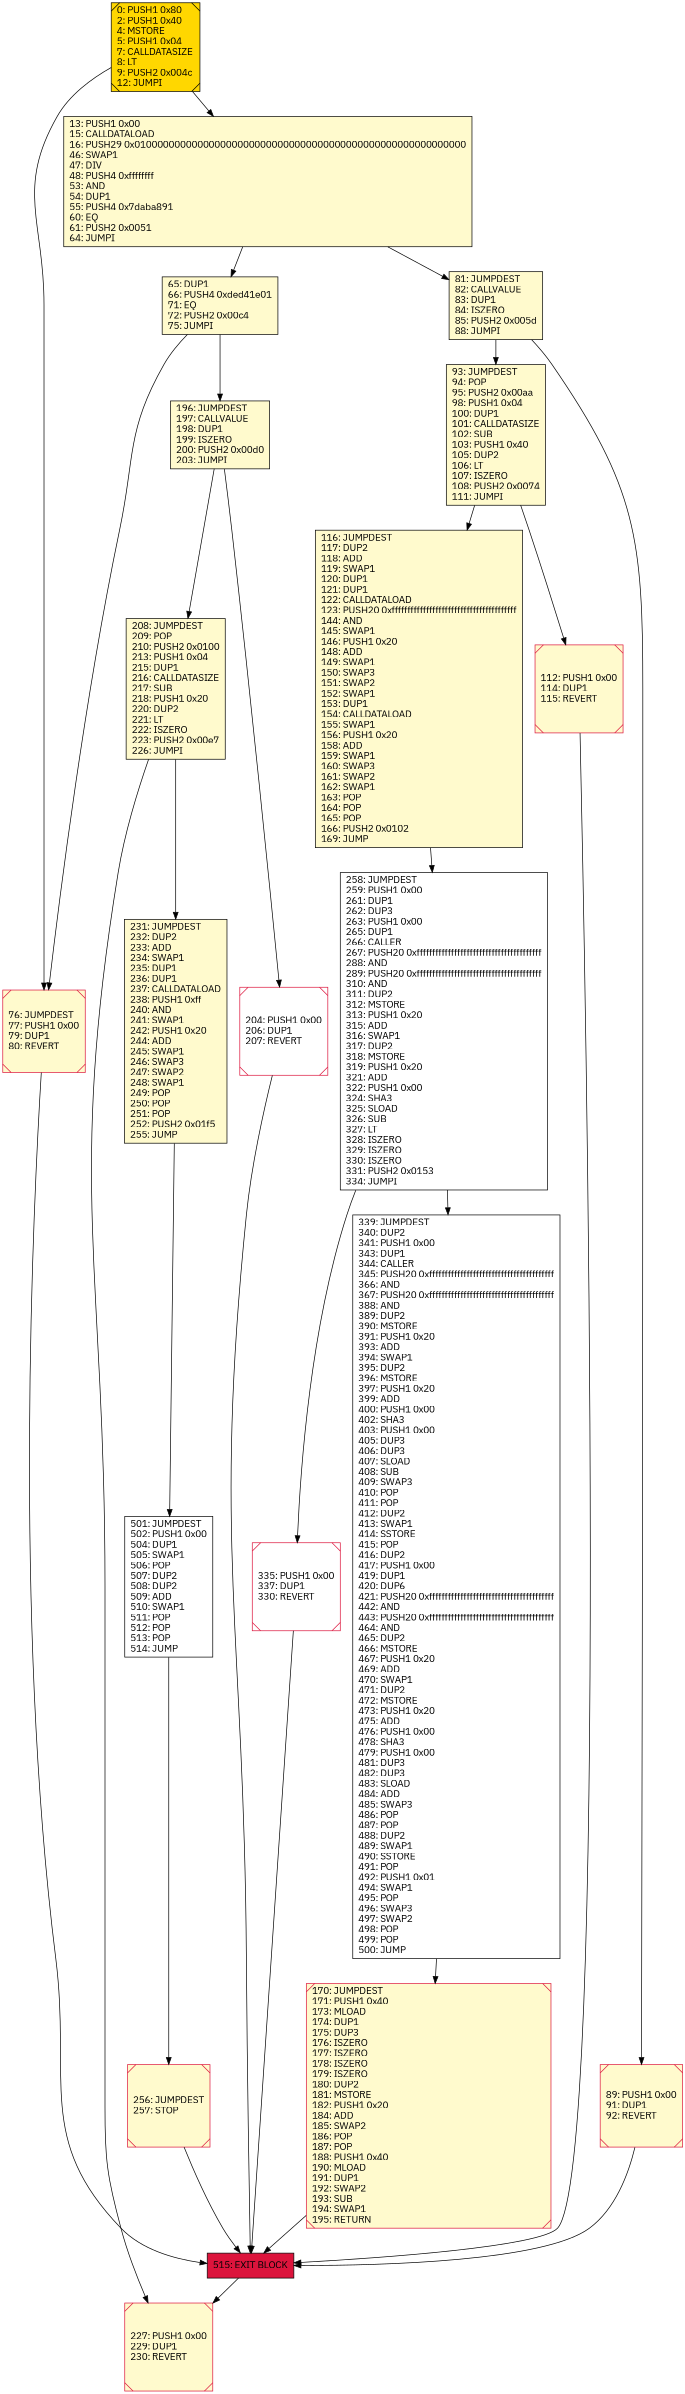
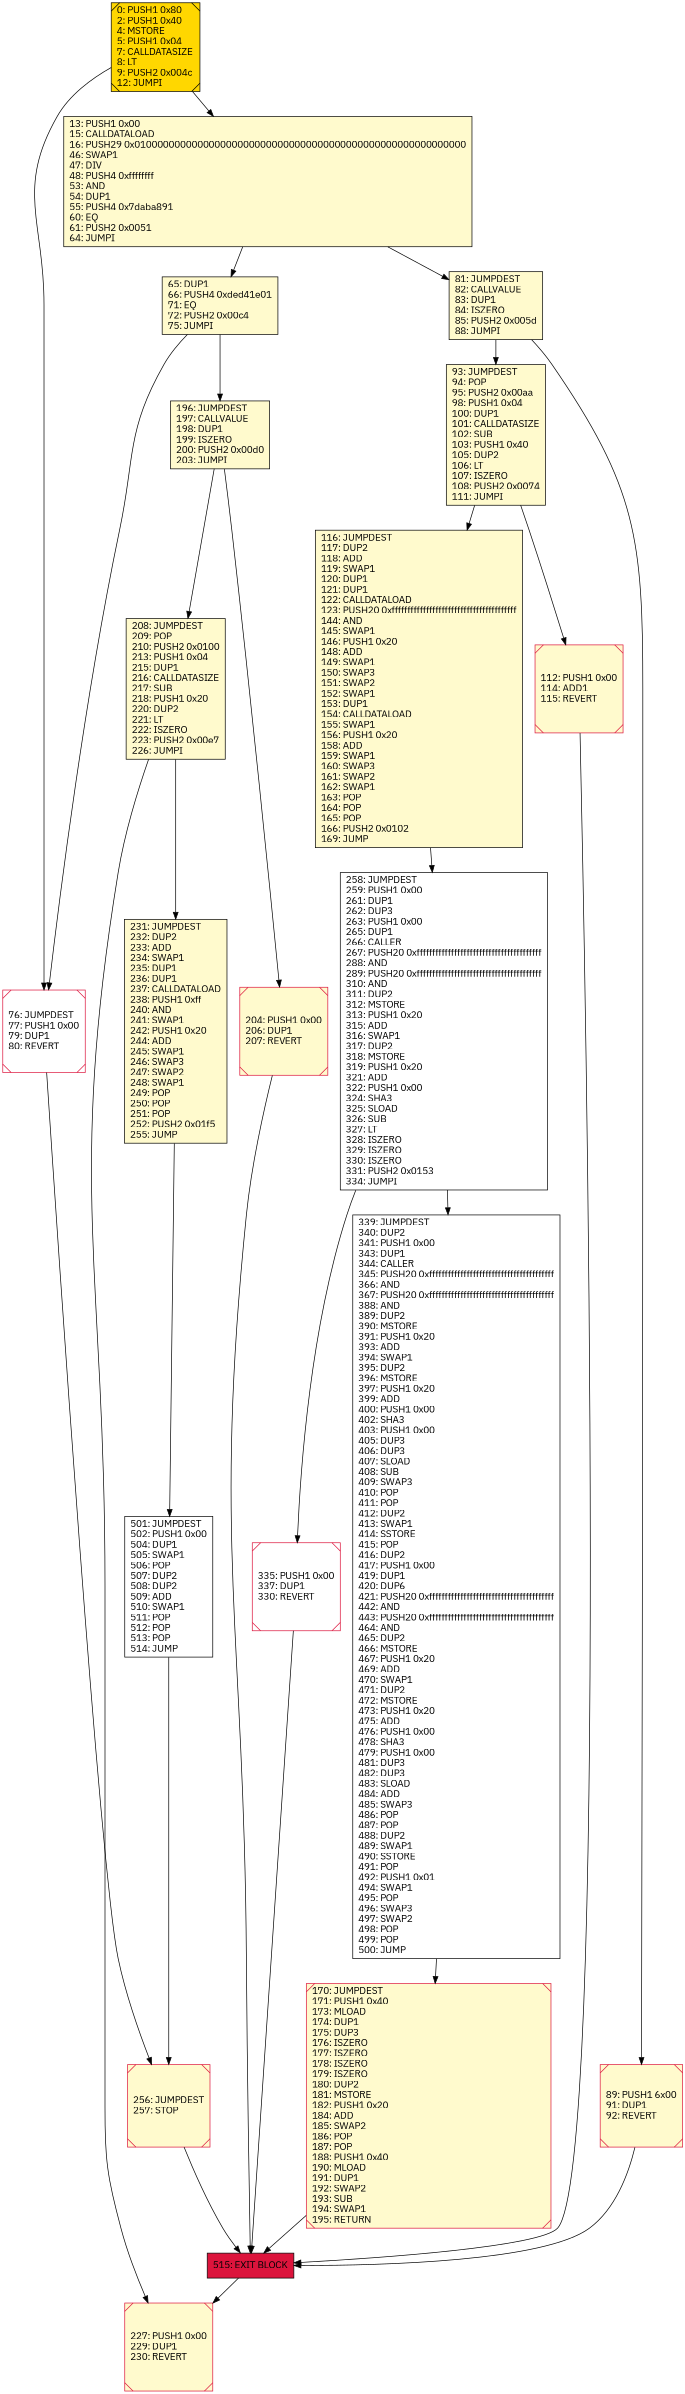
node "112: PUSH1 0x00 114: DUP1 115: REVERT": label "112: PUSH1 0x00 114: DUP1 115: REVERT" -> "112: PUSH1 0x00 114: ADD1 115: REVERT"
node "76: JUMPDEST 77: PUSH1 0x00 79: DUP1 80: REVERT": fillcolor lemonchiffon -> white
node "204: PUSH1 0x00 206: DUP1 207: REVERT": fillcolor white -> lemonchiffon
edge "76: JUMPDEST 77: PUSH1 0x00 79: DUP1 80: REVERT" -> "515: EXIT BLOCK": now "76: JUMPDEST 77: PUSH1 0x00 79: DUP1 80: REVERT" -> "256: JUMPDEST 257: STOP"
node "89: PUSH1 0x00 91: DUP1 92: REVERT": label "89: PUSH1 0x00 91: DUP1 92: REVERT" -> "89: PUSH1 6x00 91: DUP1 92: REVERT"
